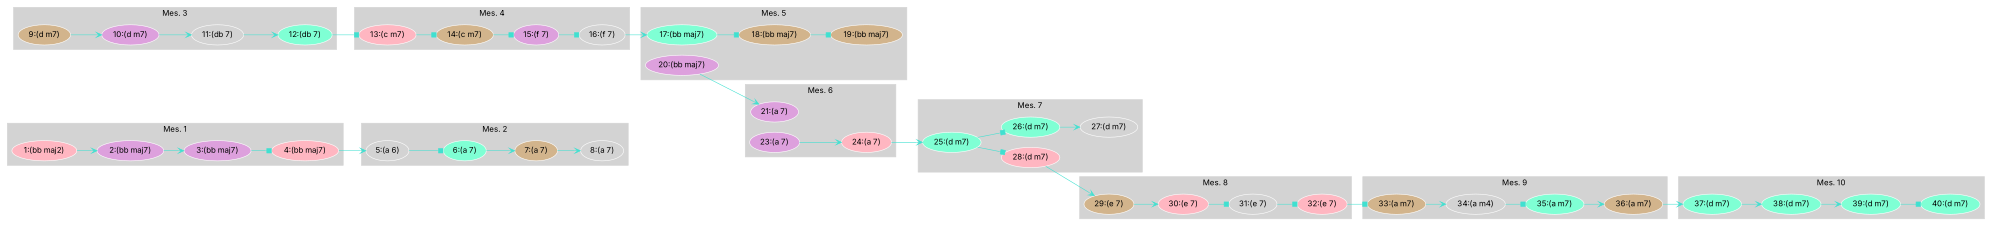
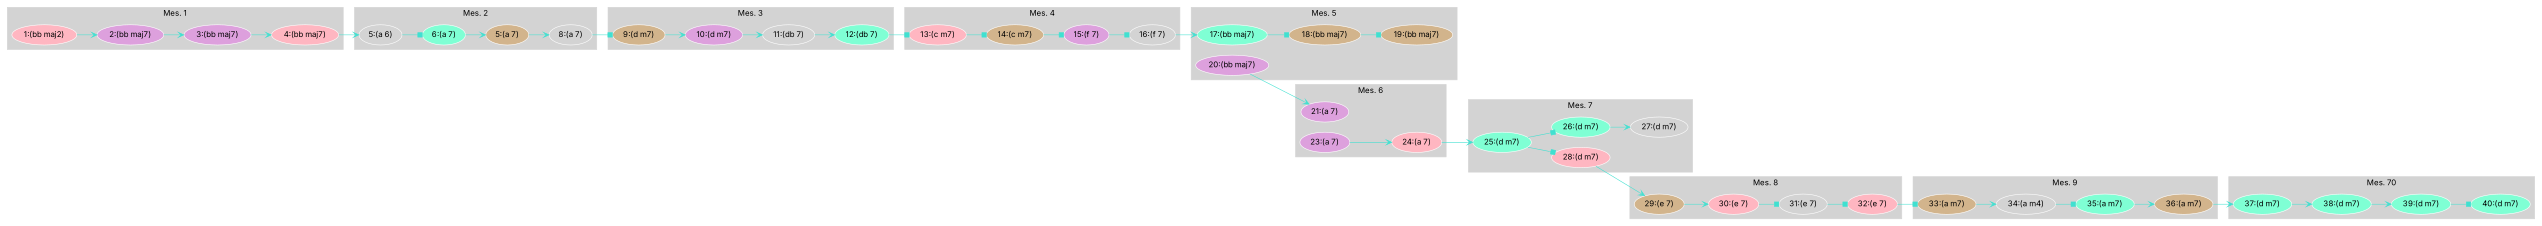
edge "8:(a 7)" -> "9:(d m7)": added
edge "3:(bb maj7)" -> "4:(bb maj7)": arrowhead box -> vee
node "7:(a 7)": label "7:(a 7)" -> "5:(a 7)"
cluster "Mes. 10": label "Mes. 10" -> "Mes. 70"
